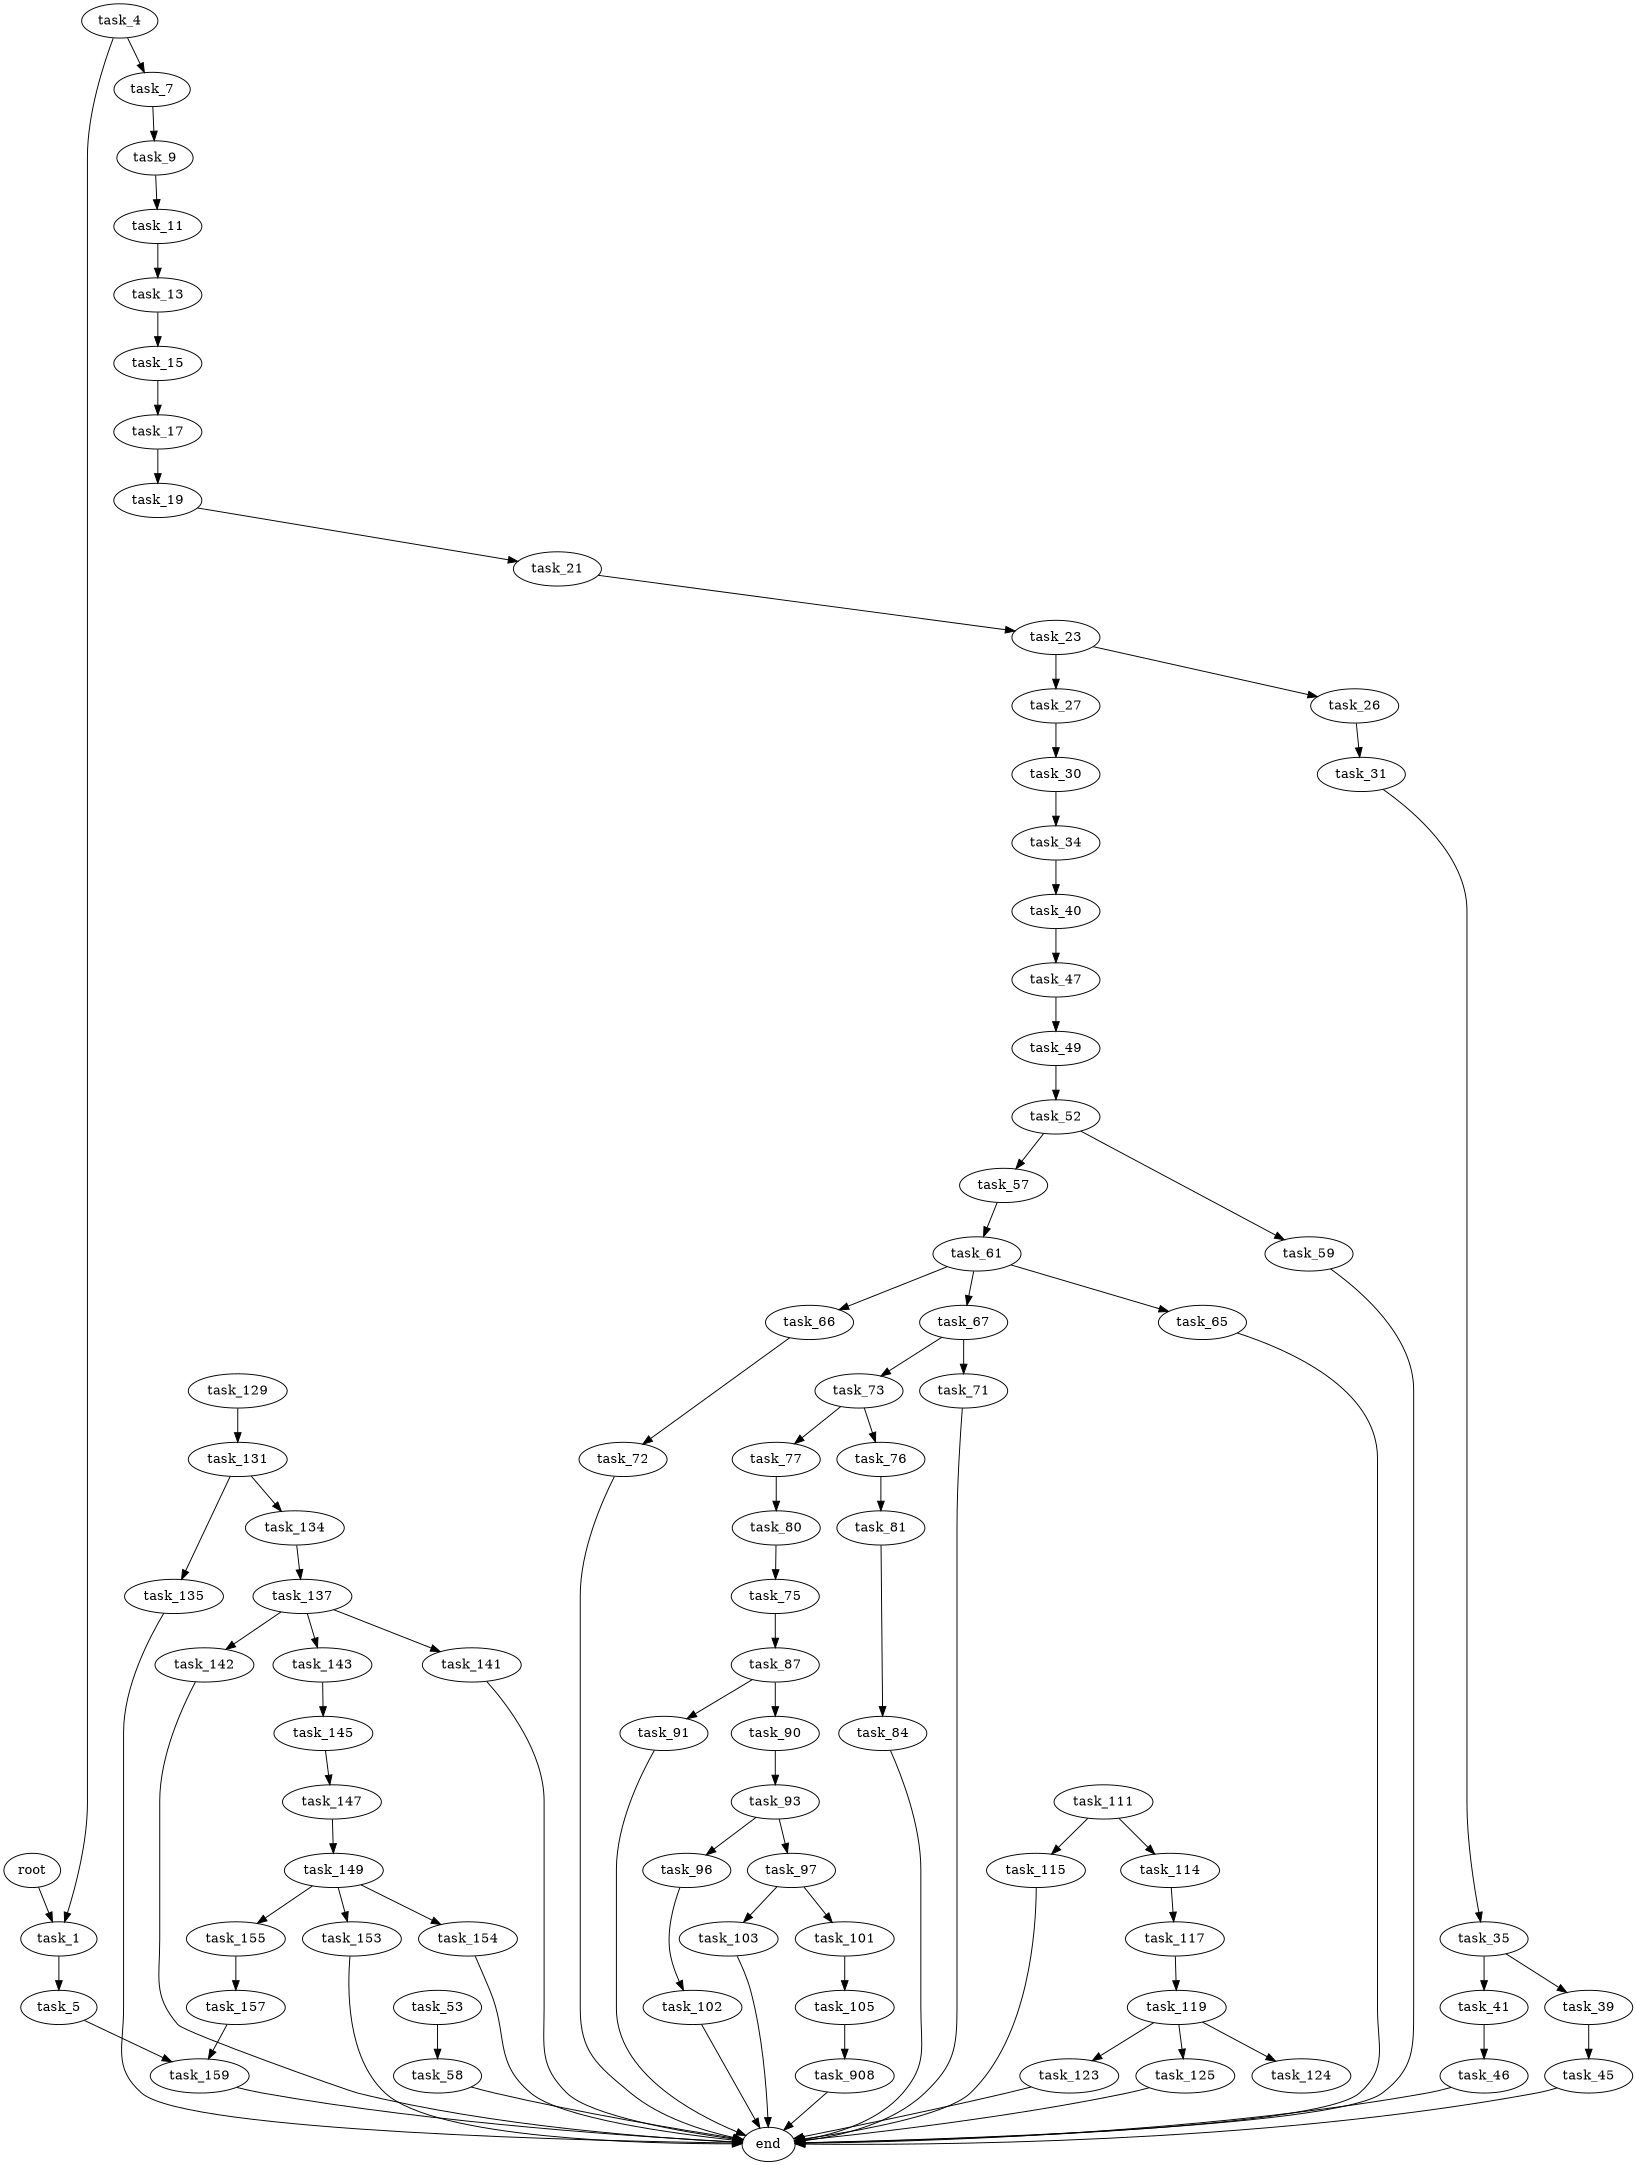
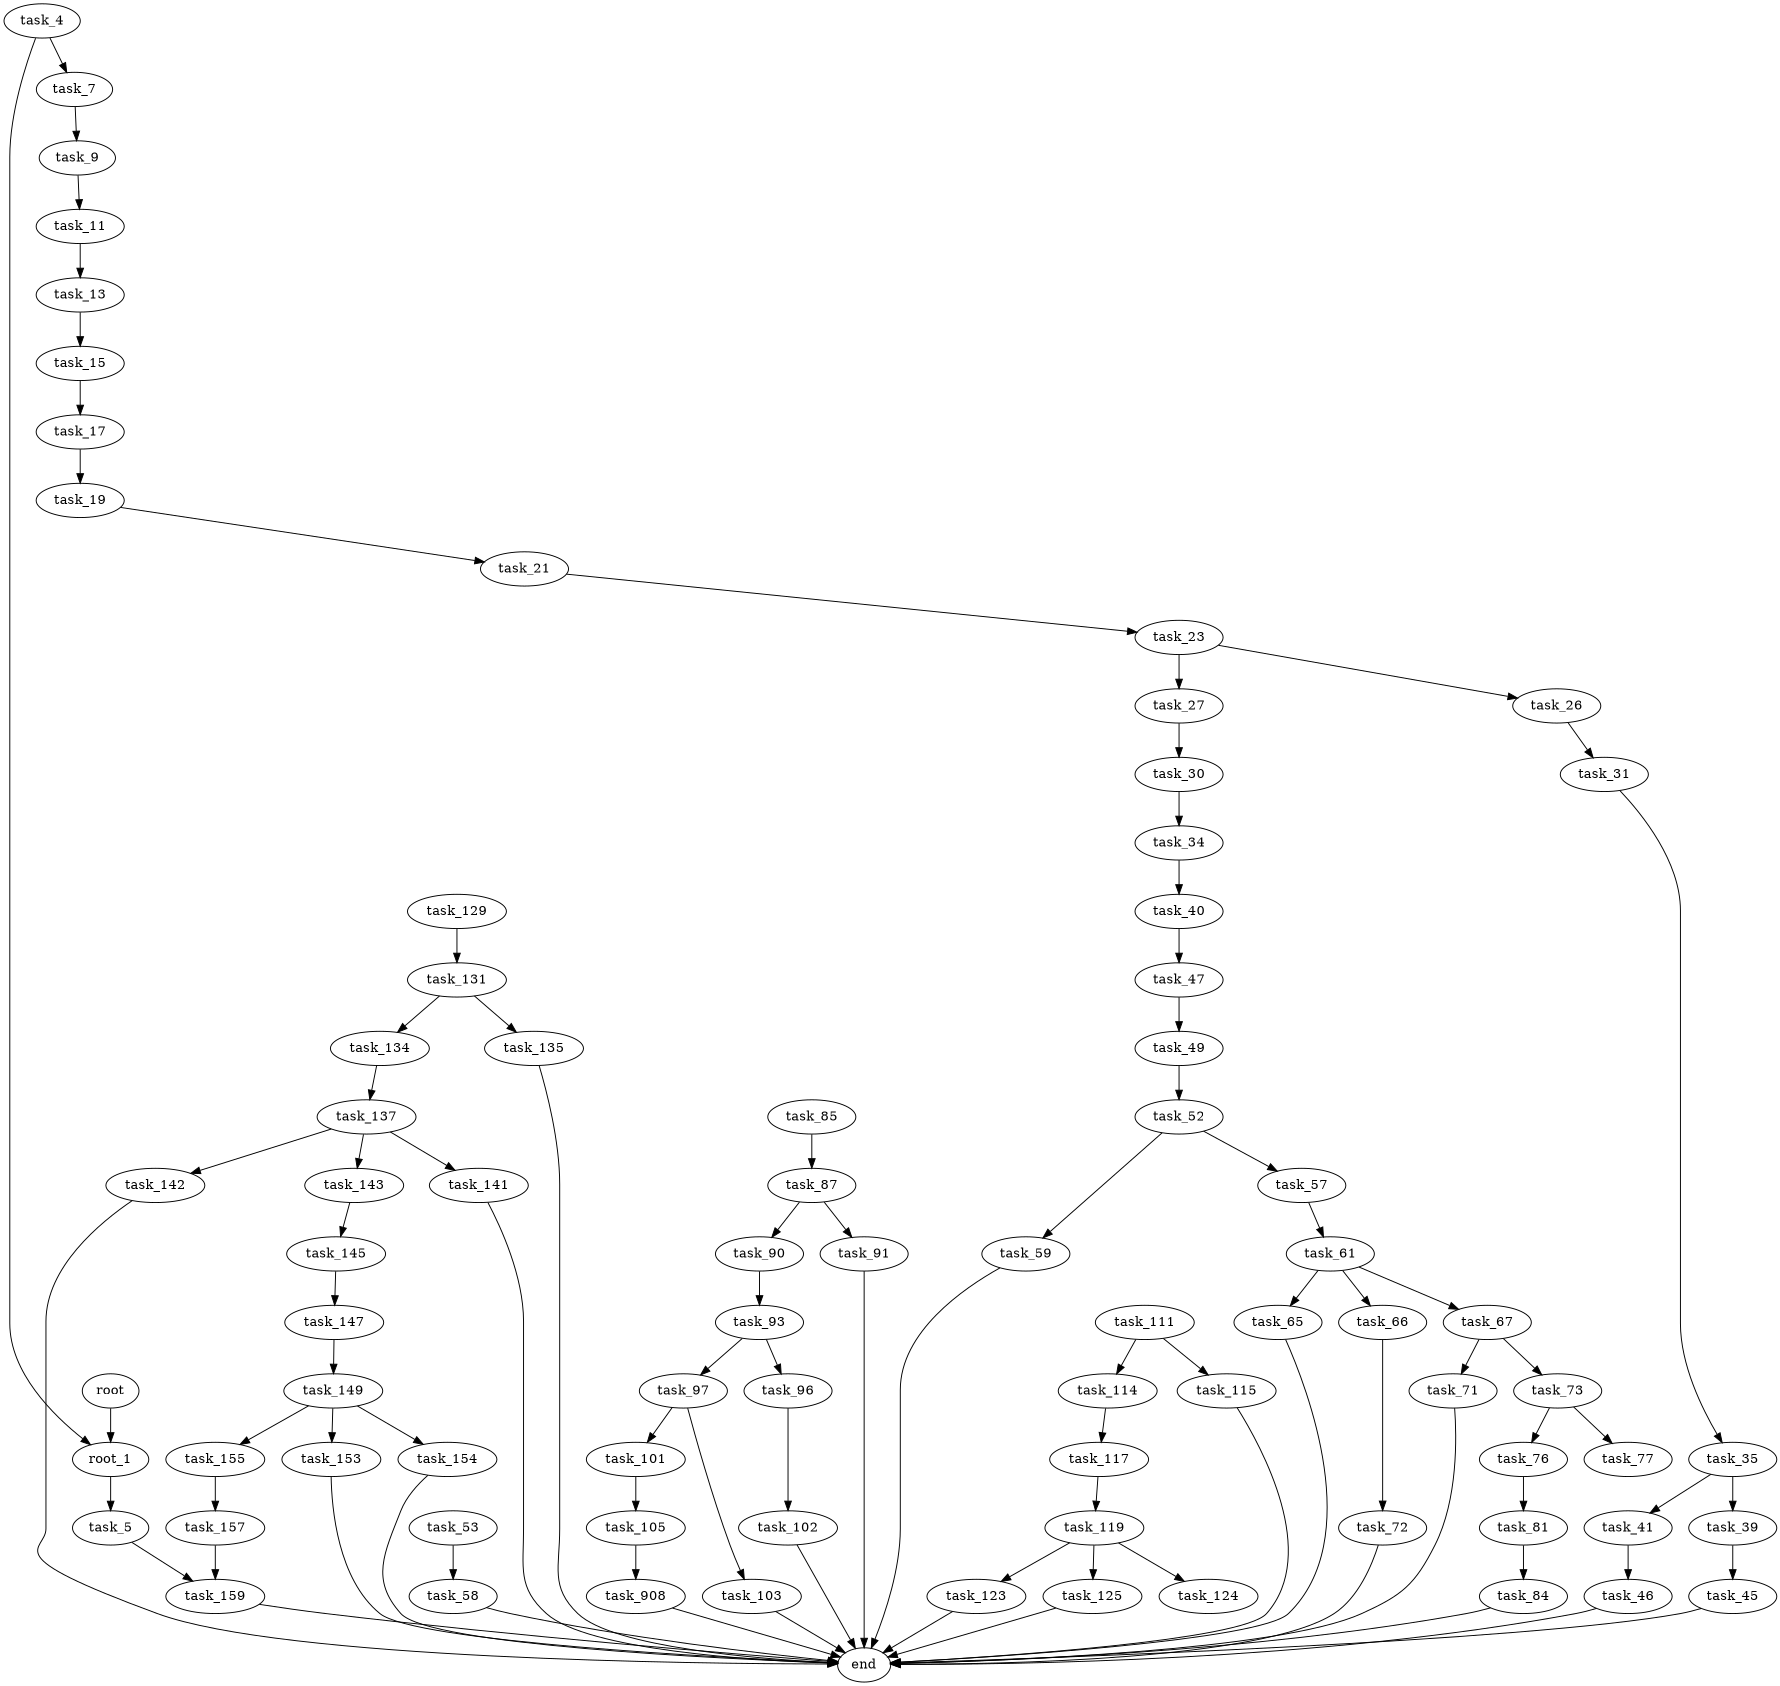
node "task_80": removed
node "task_75": label "task_75" -> "task_85"
node "task_1": label "task_1" -> "root_1"
